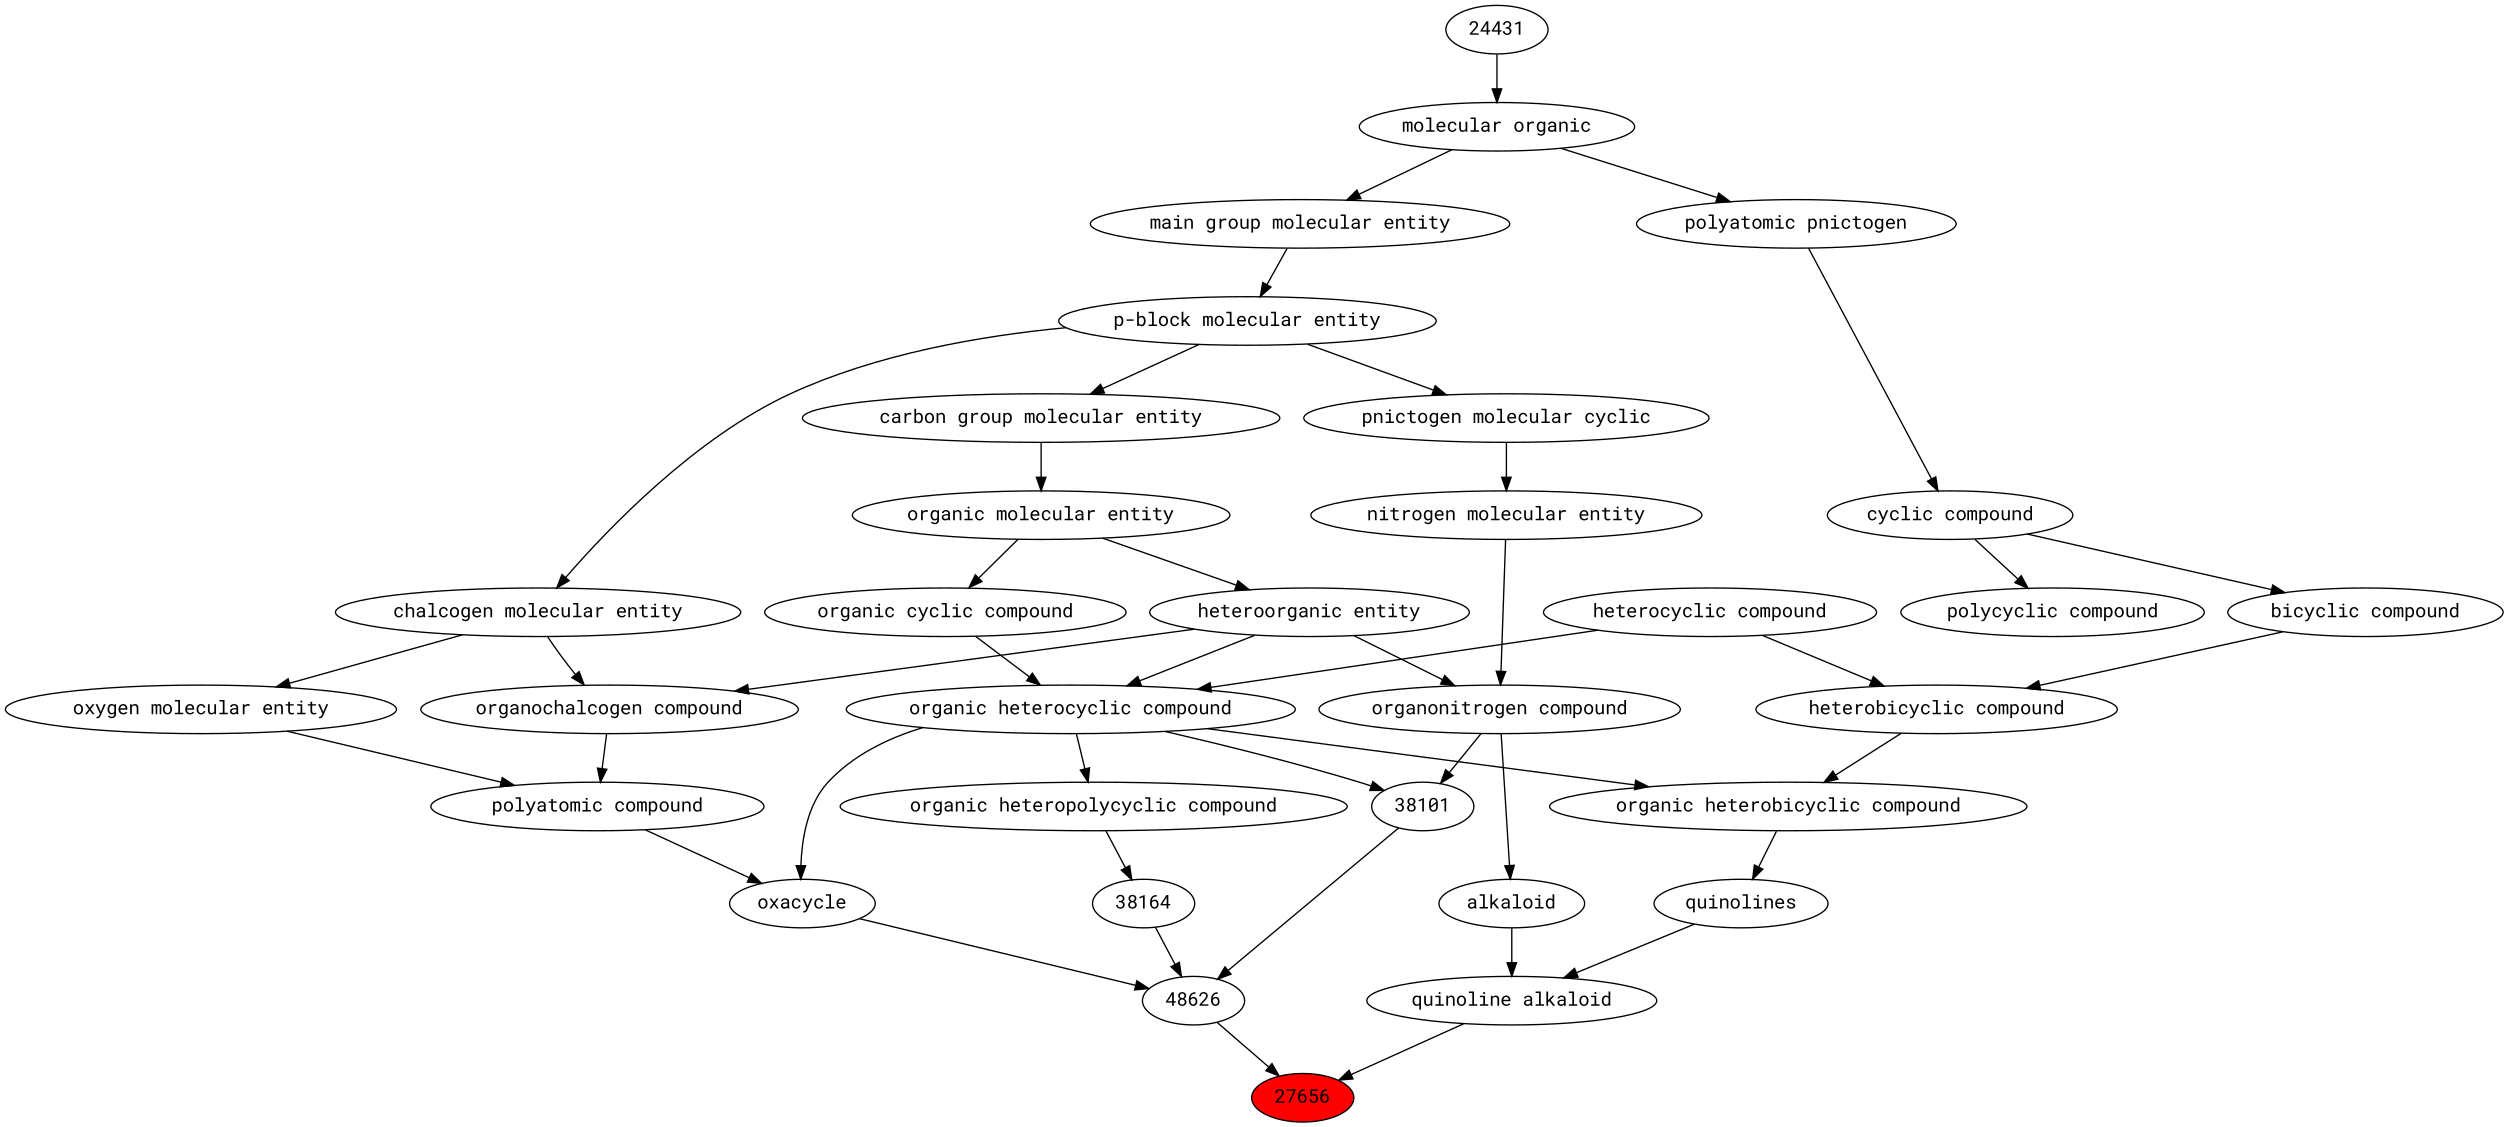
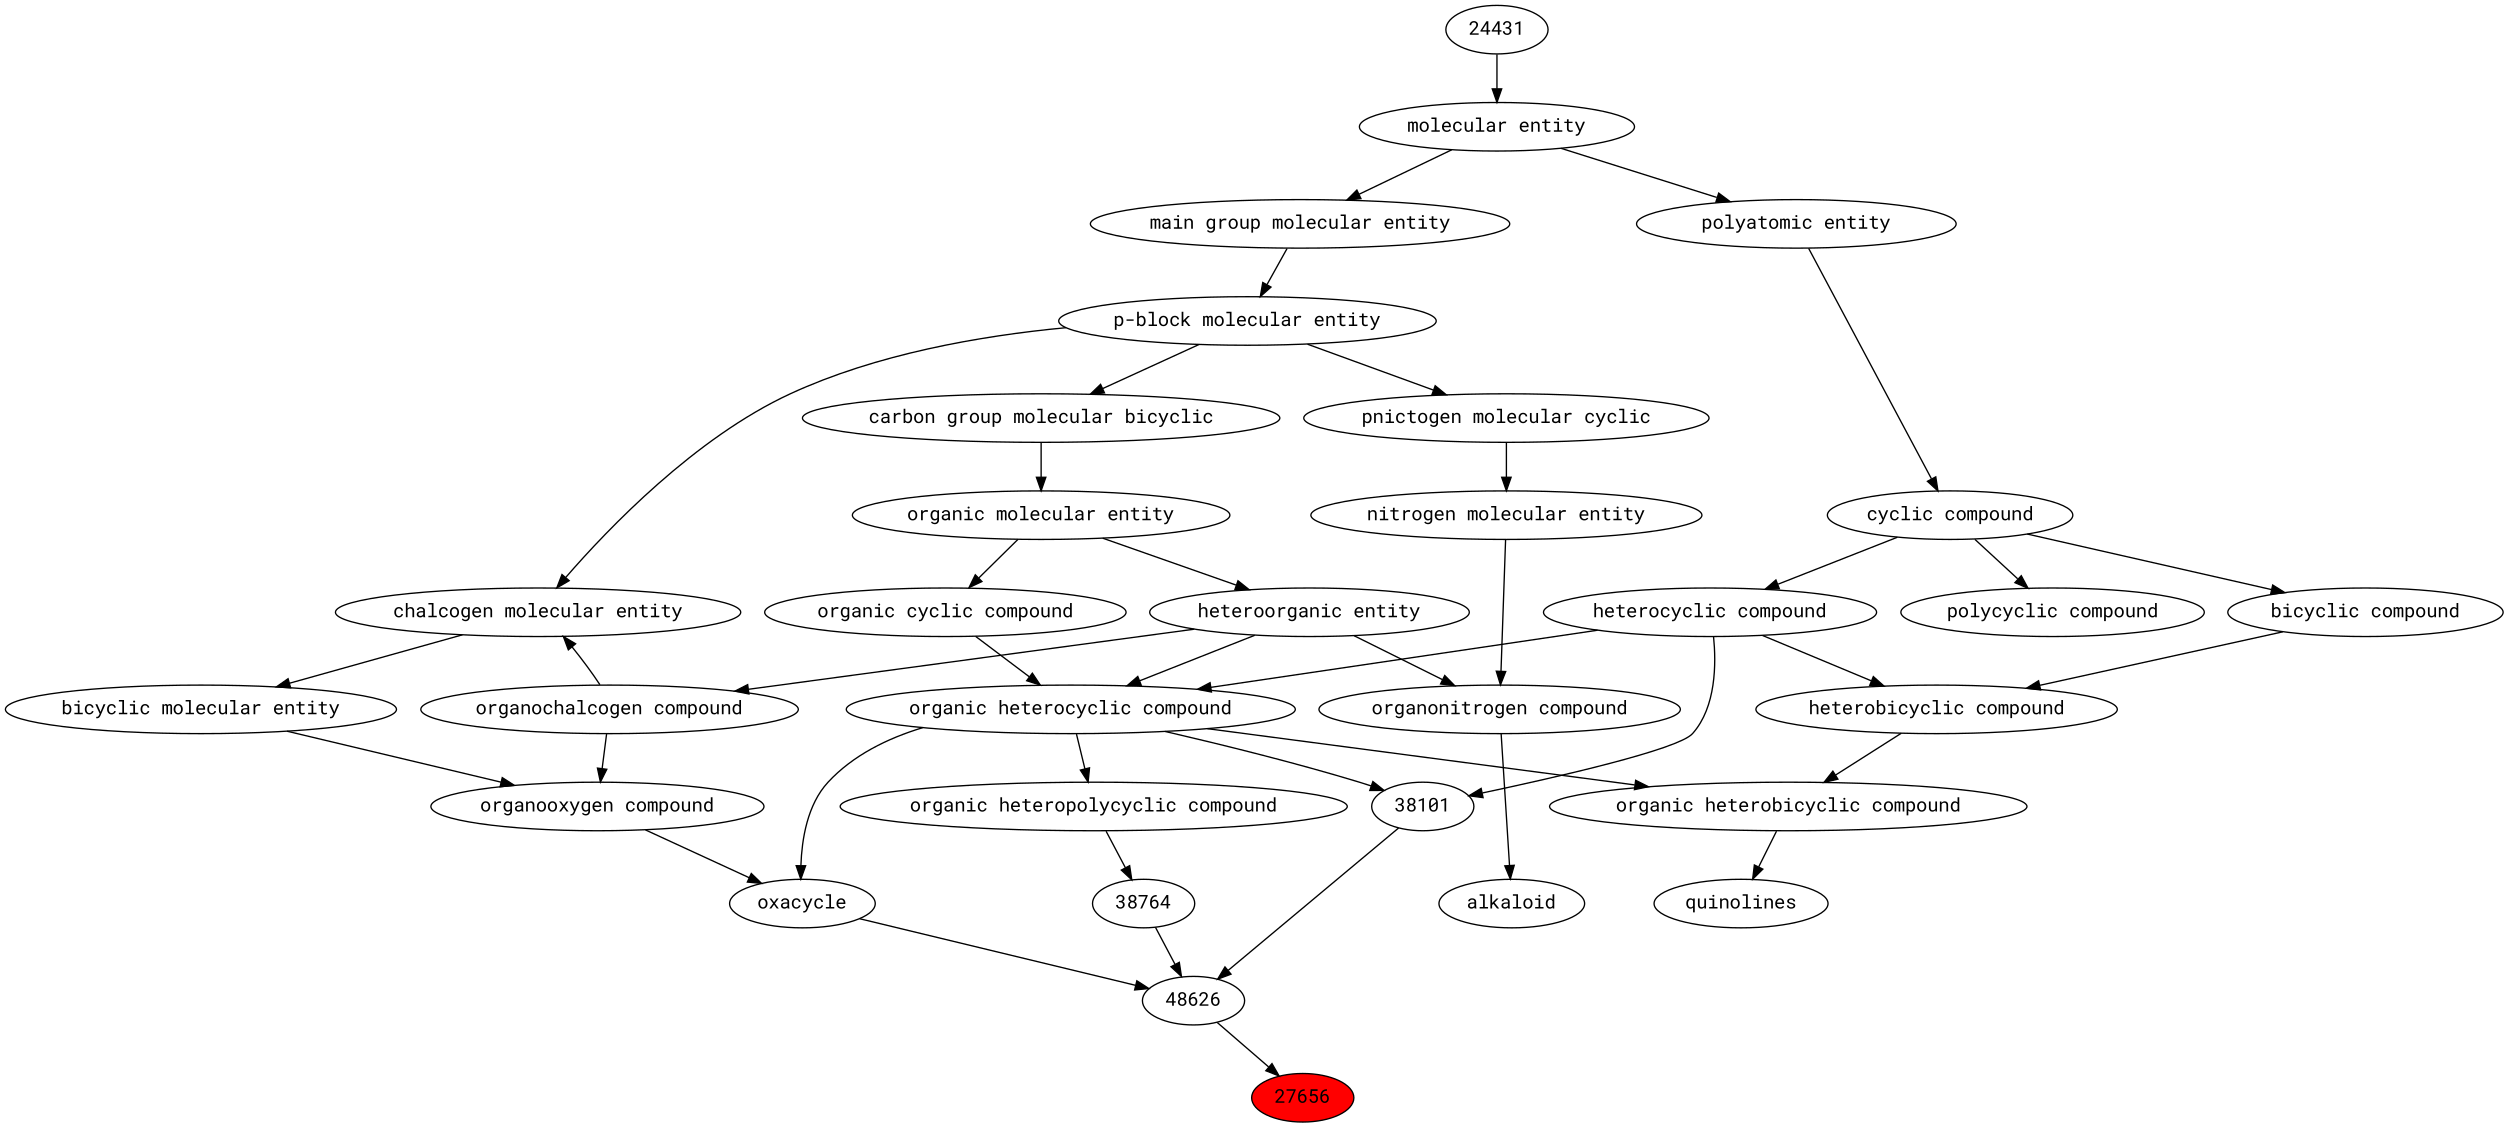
node "molecular organic": label "molecular organic" -> "molecular entity"
node "polyatomic pnictogen": label "polyatomic pnictogen" -> "polyatomic entity"
node "carbon group molecular entity": label "carbon group molecular entity" -> "carbon group molecular bicyclic"
edge "cyclic compound" -> "heterocyclic compound": added
edge "chalcogen molecular entity" -> "organochalcogen compound": reversed
node "oxygen molecular entity": label "oxygen molecular entity" -> "bicyclic molecular entity"
edge "organonitrogen compound" -> "38101": now "heterocyclic compound" -> "38101"
node "polyatomic compound": label "polyatomic compound" -> "organooxygen compound"
node "38164": label "38164" -> "38764"
node "quinoline alkaloid": removed
